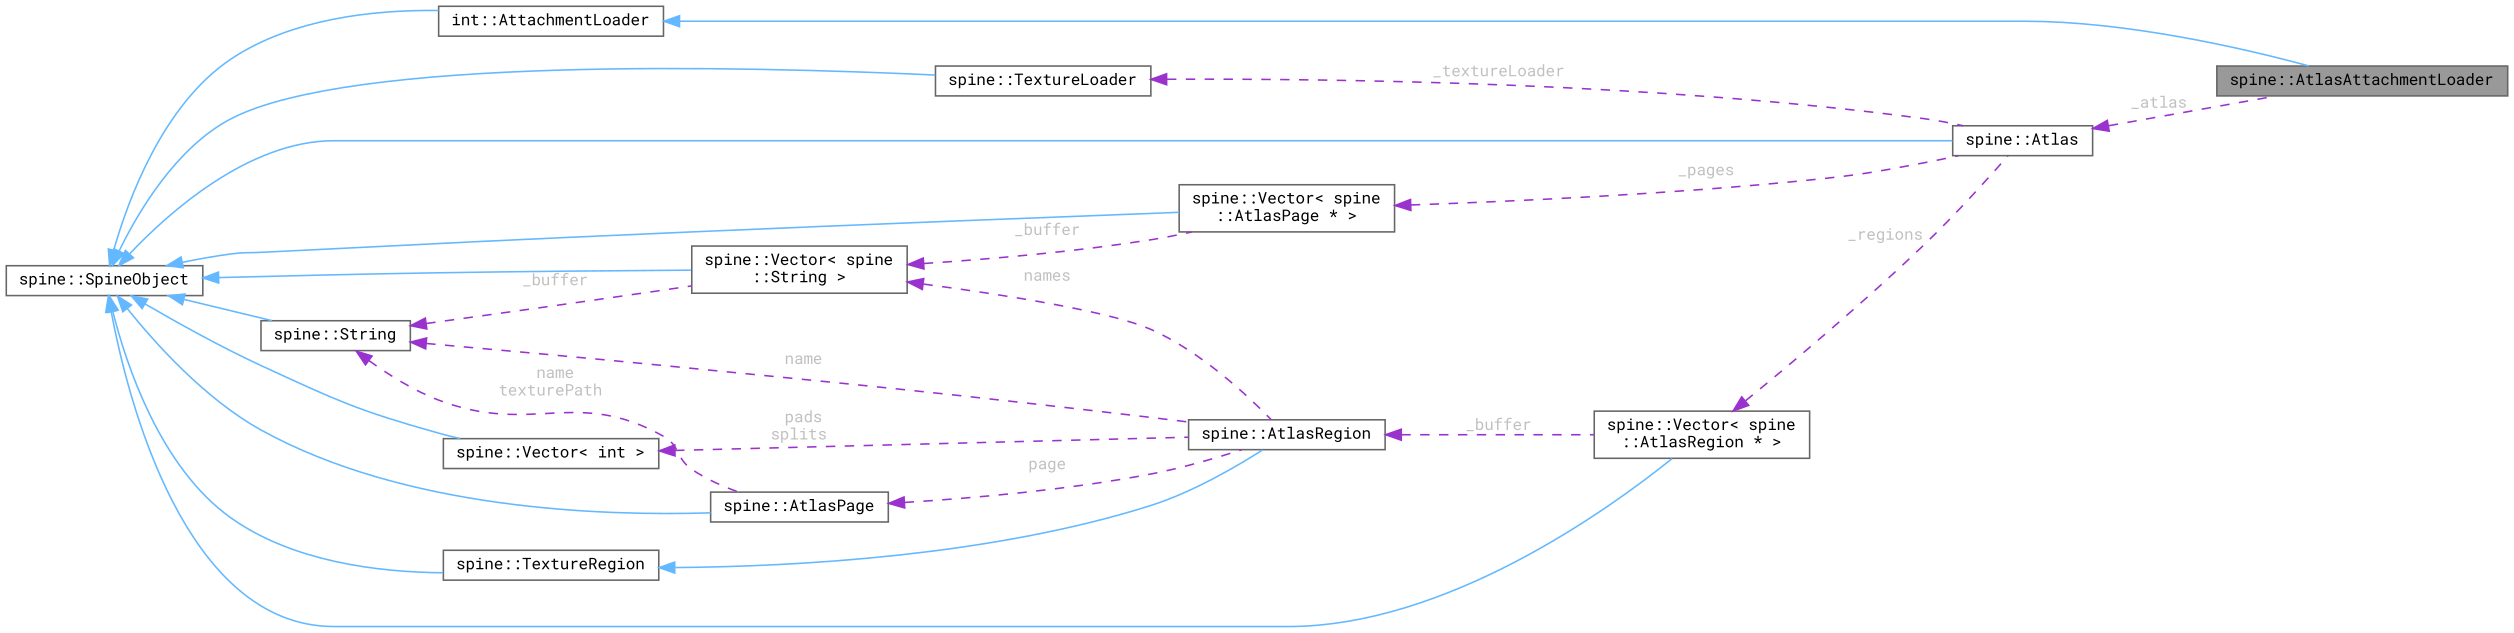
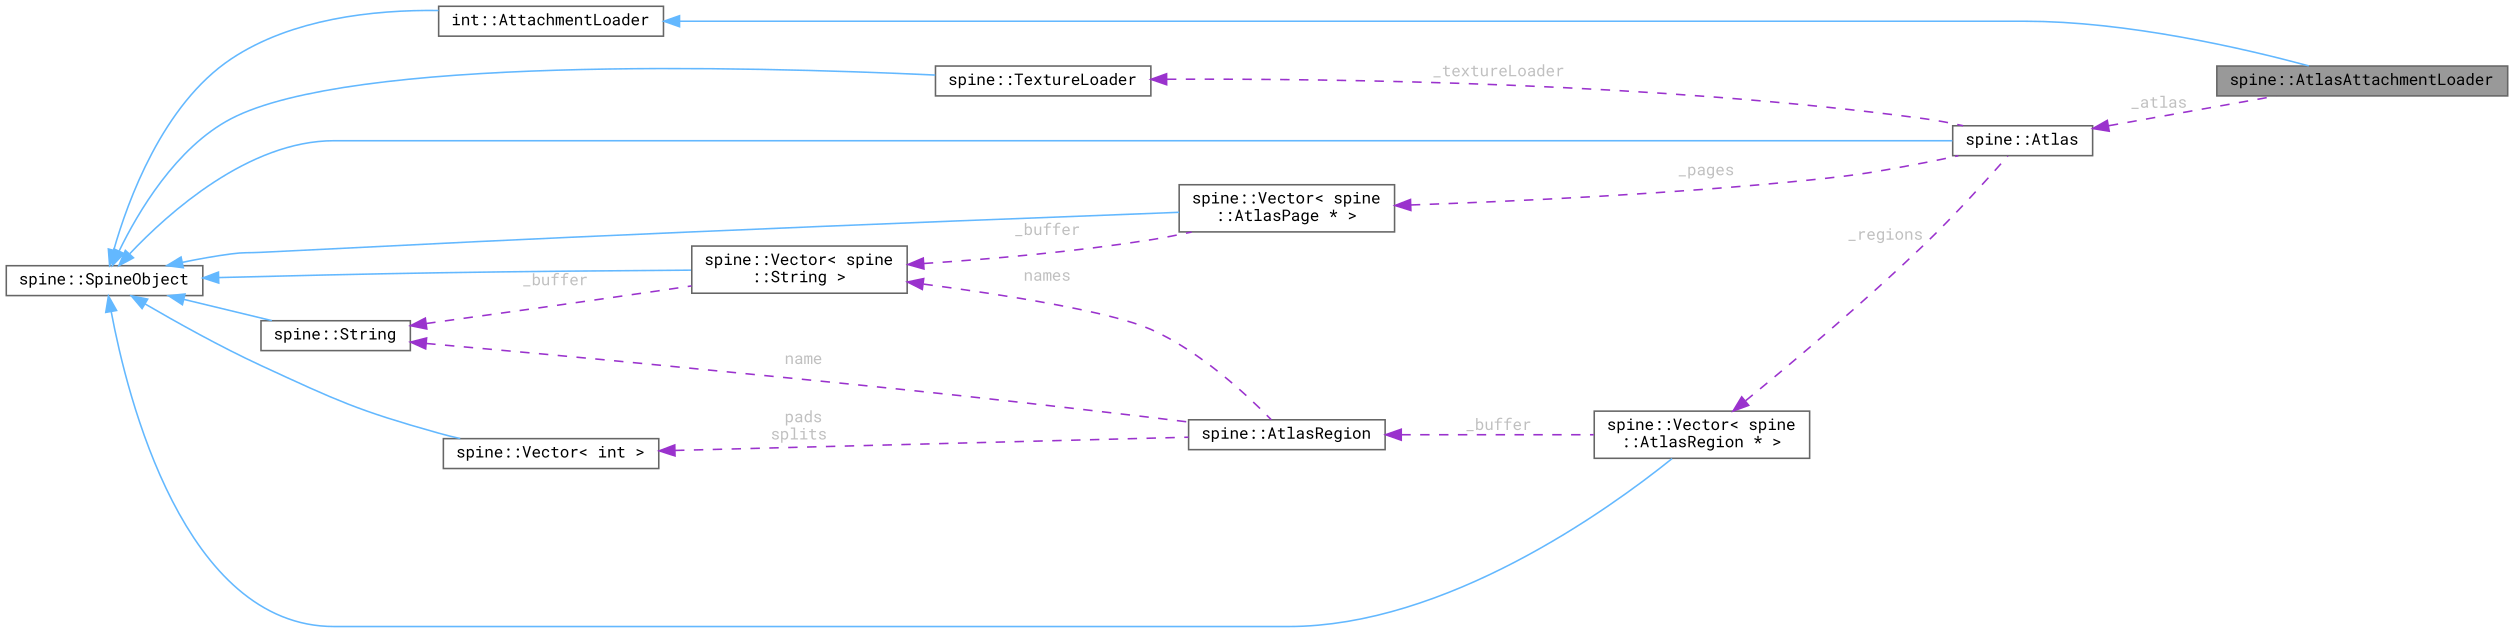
node "spine::AtlasPage": removed
node "spine::TextureRegion": removed
